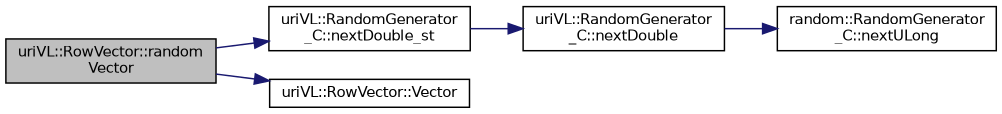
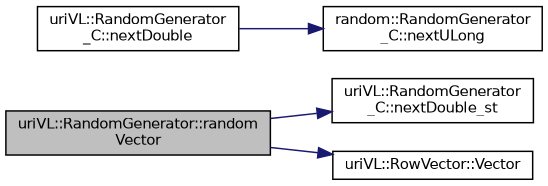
edge "uriVL::RandomGenerator _C::nextDouble_st" -> "uriVL::RandomGenerator _C::nextDouble": removed
node "uriVL::RowVector::random Vector": label "uriVL::RowVector::random Vector" -> "uriVL::RandomGenerator::random Vector"
